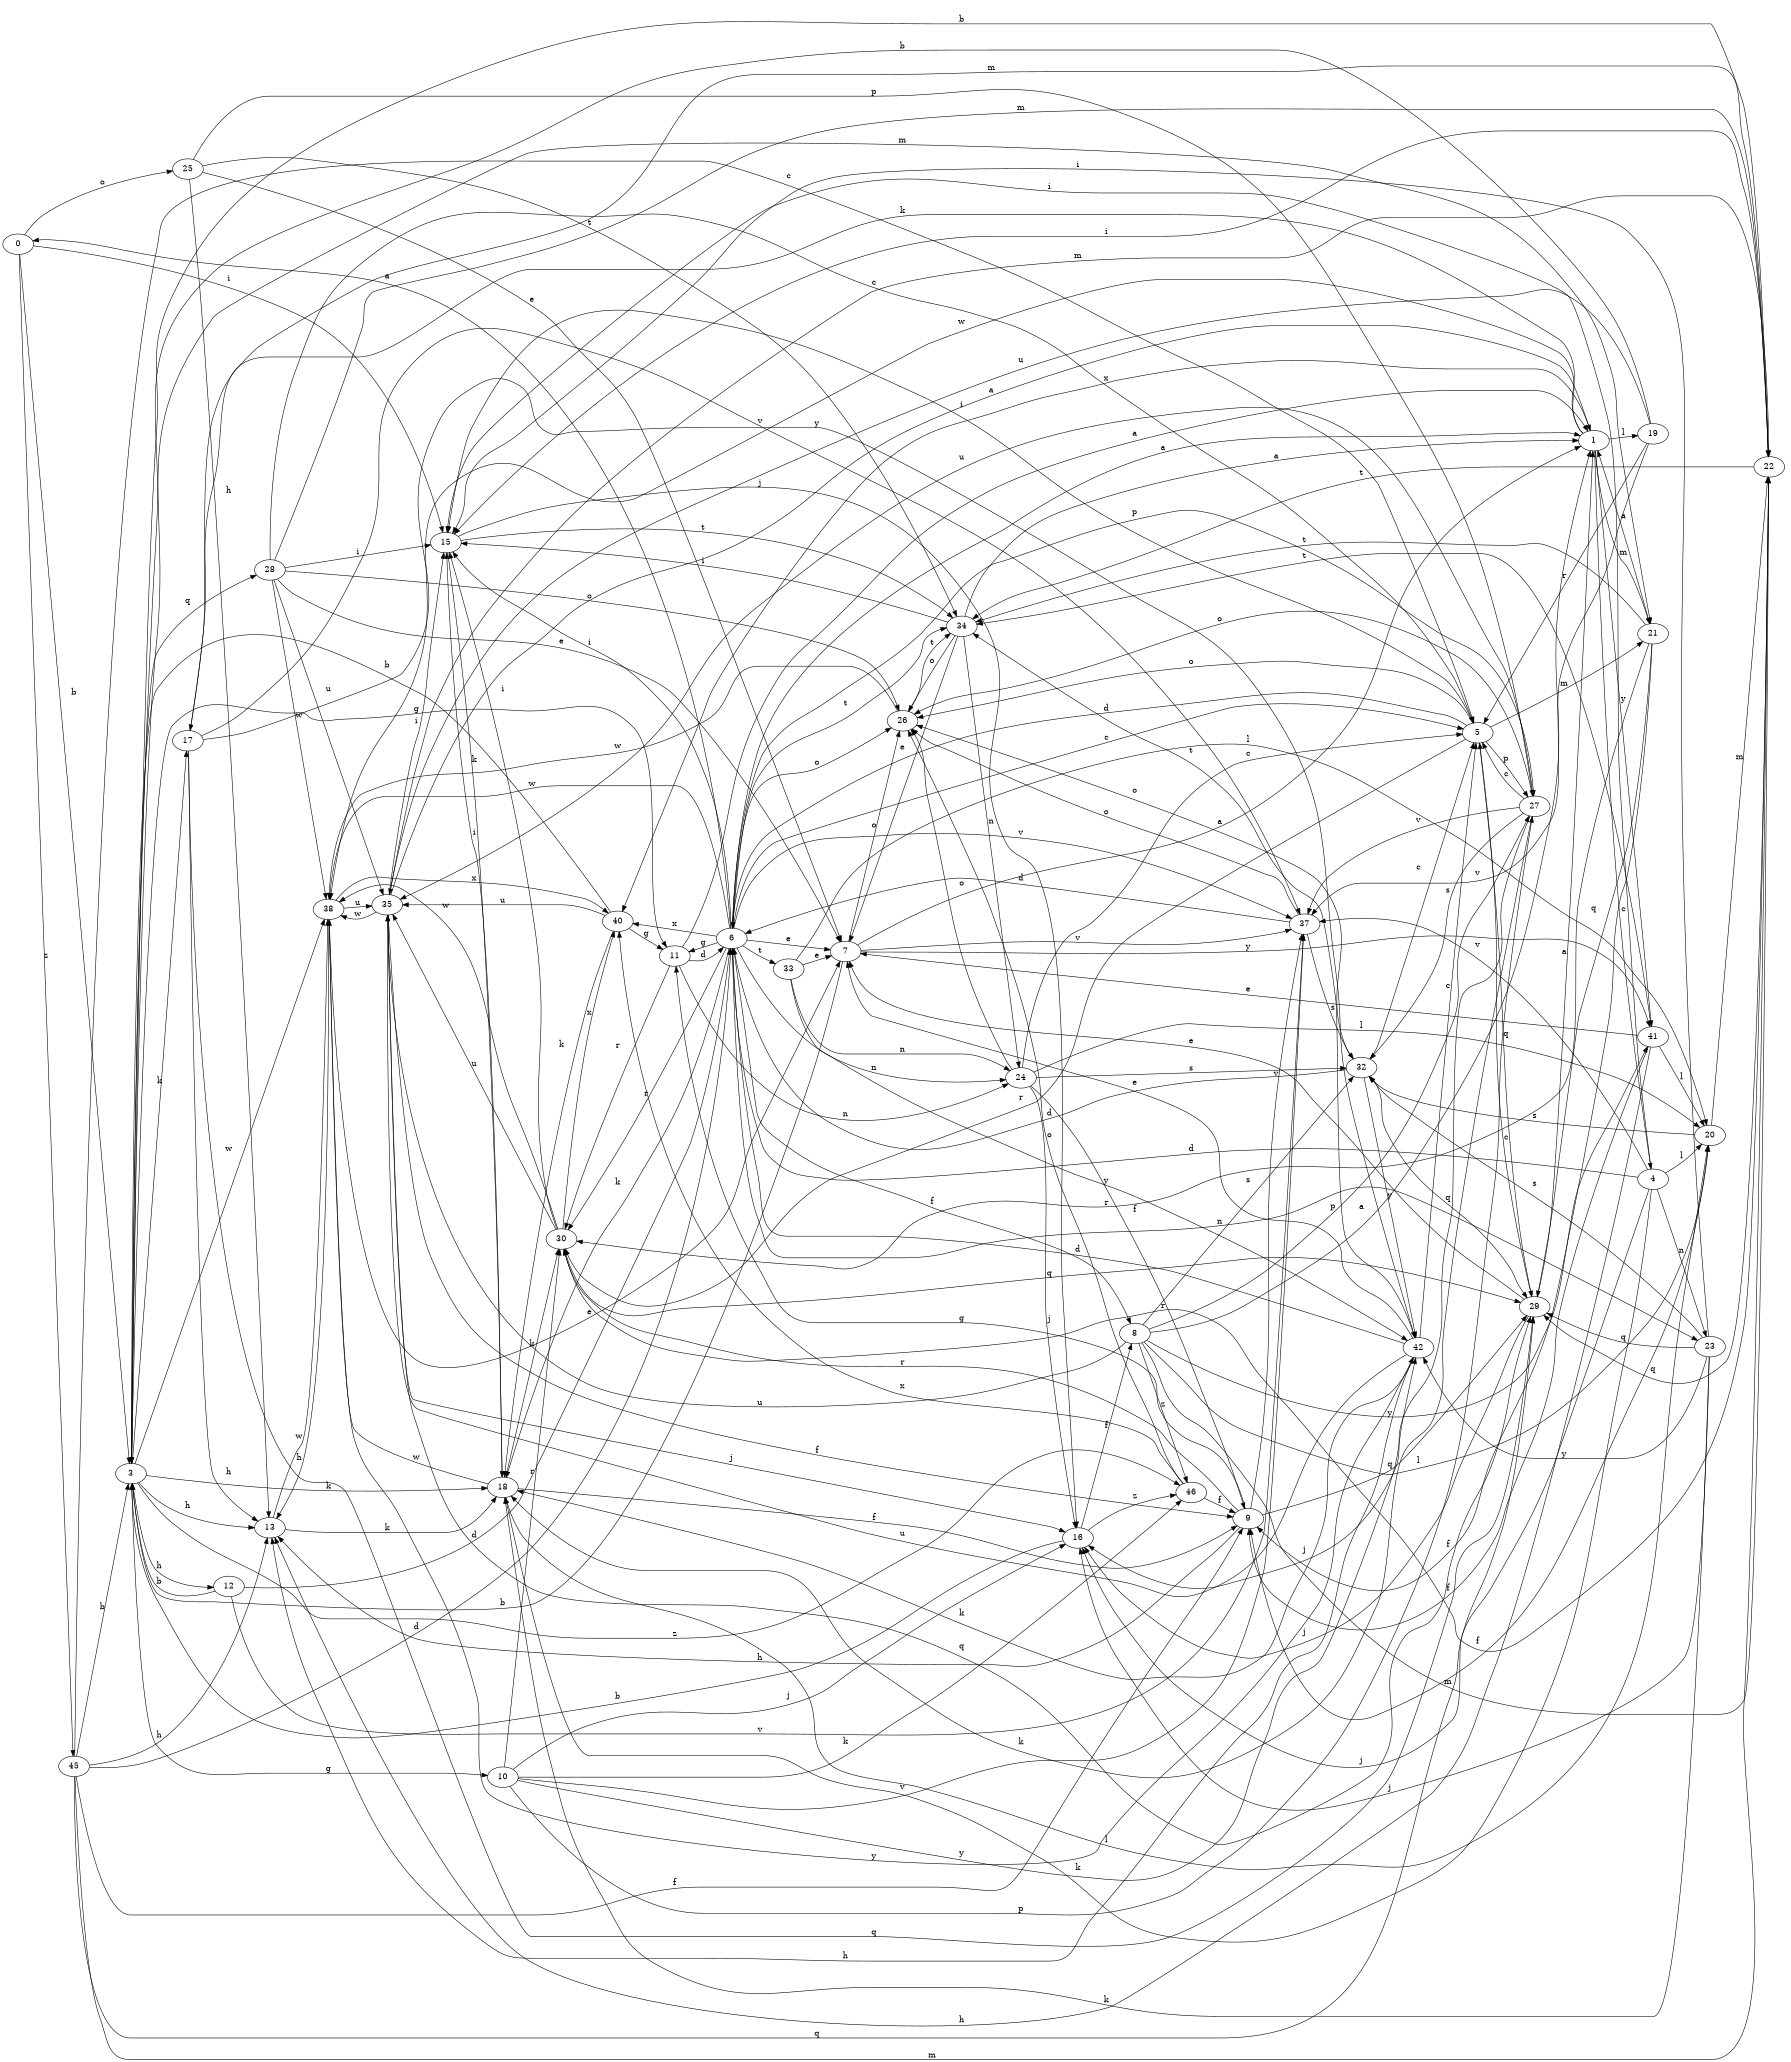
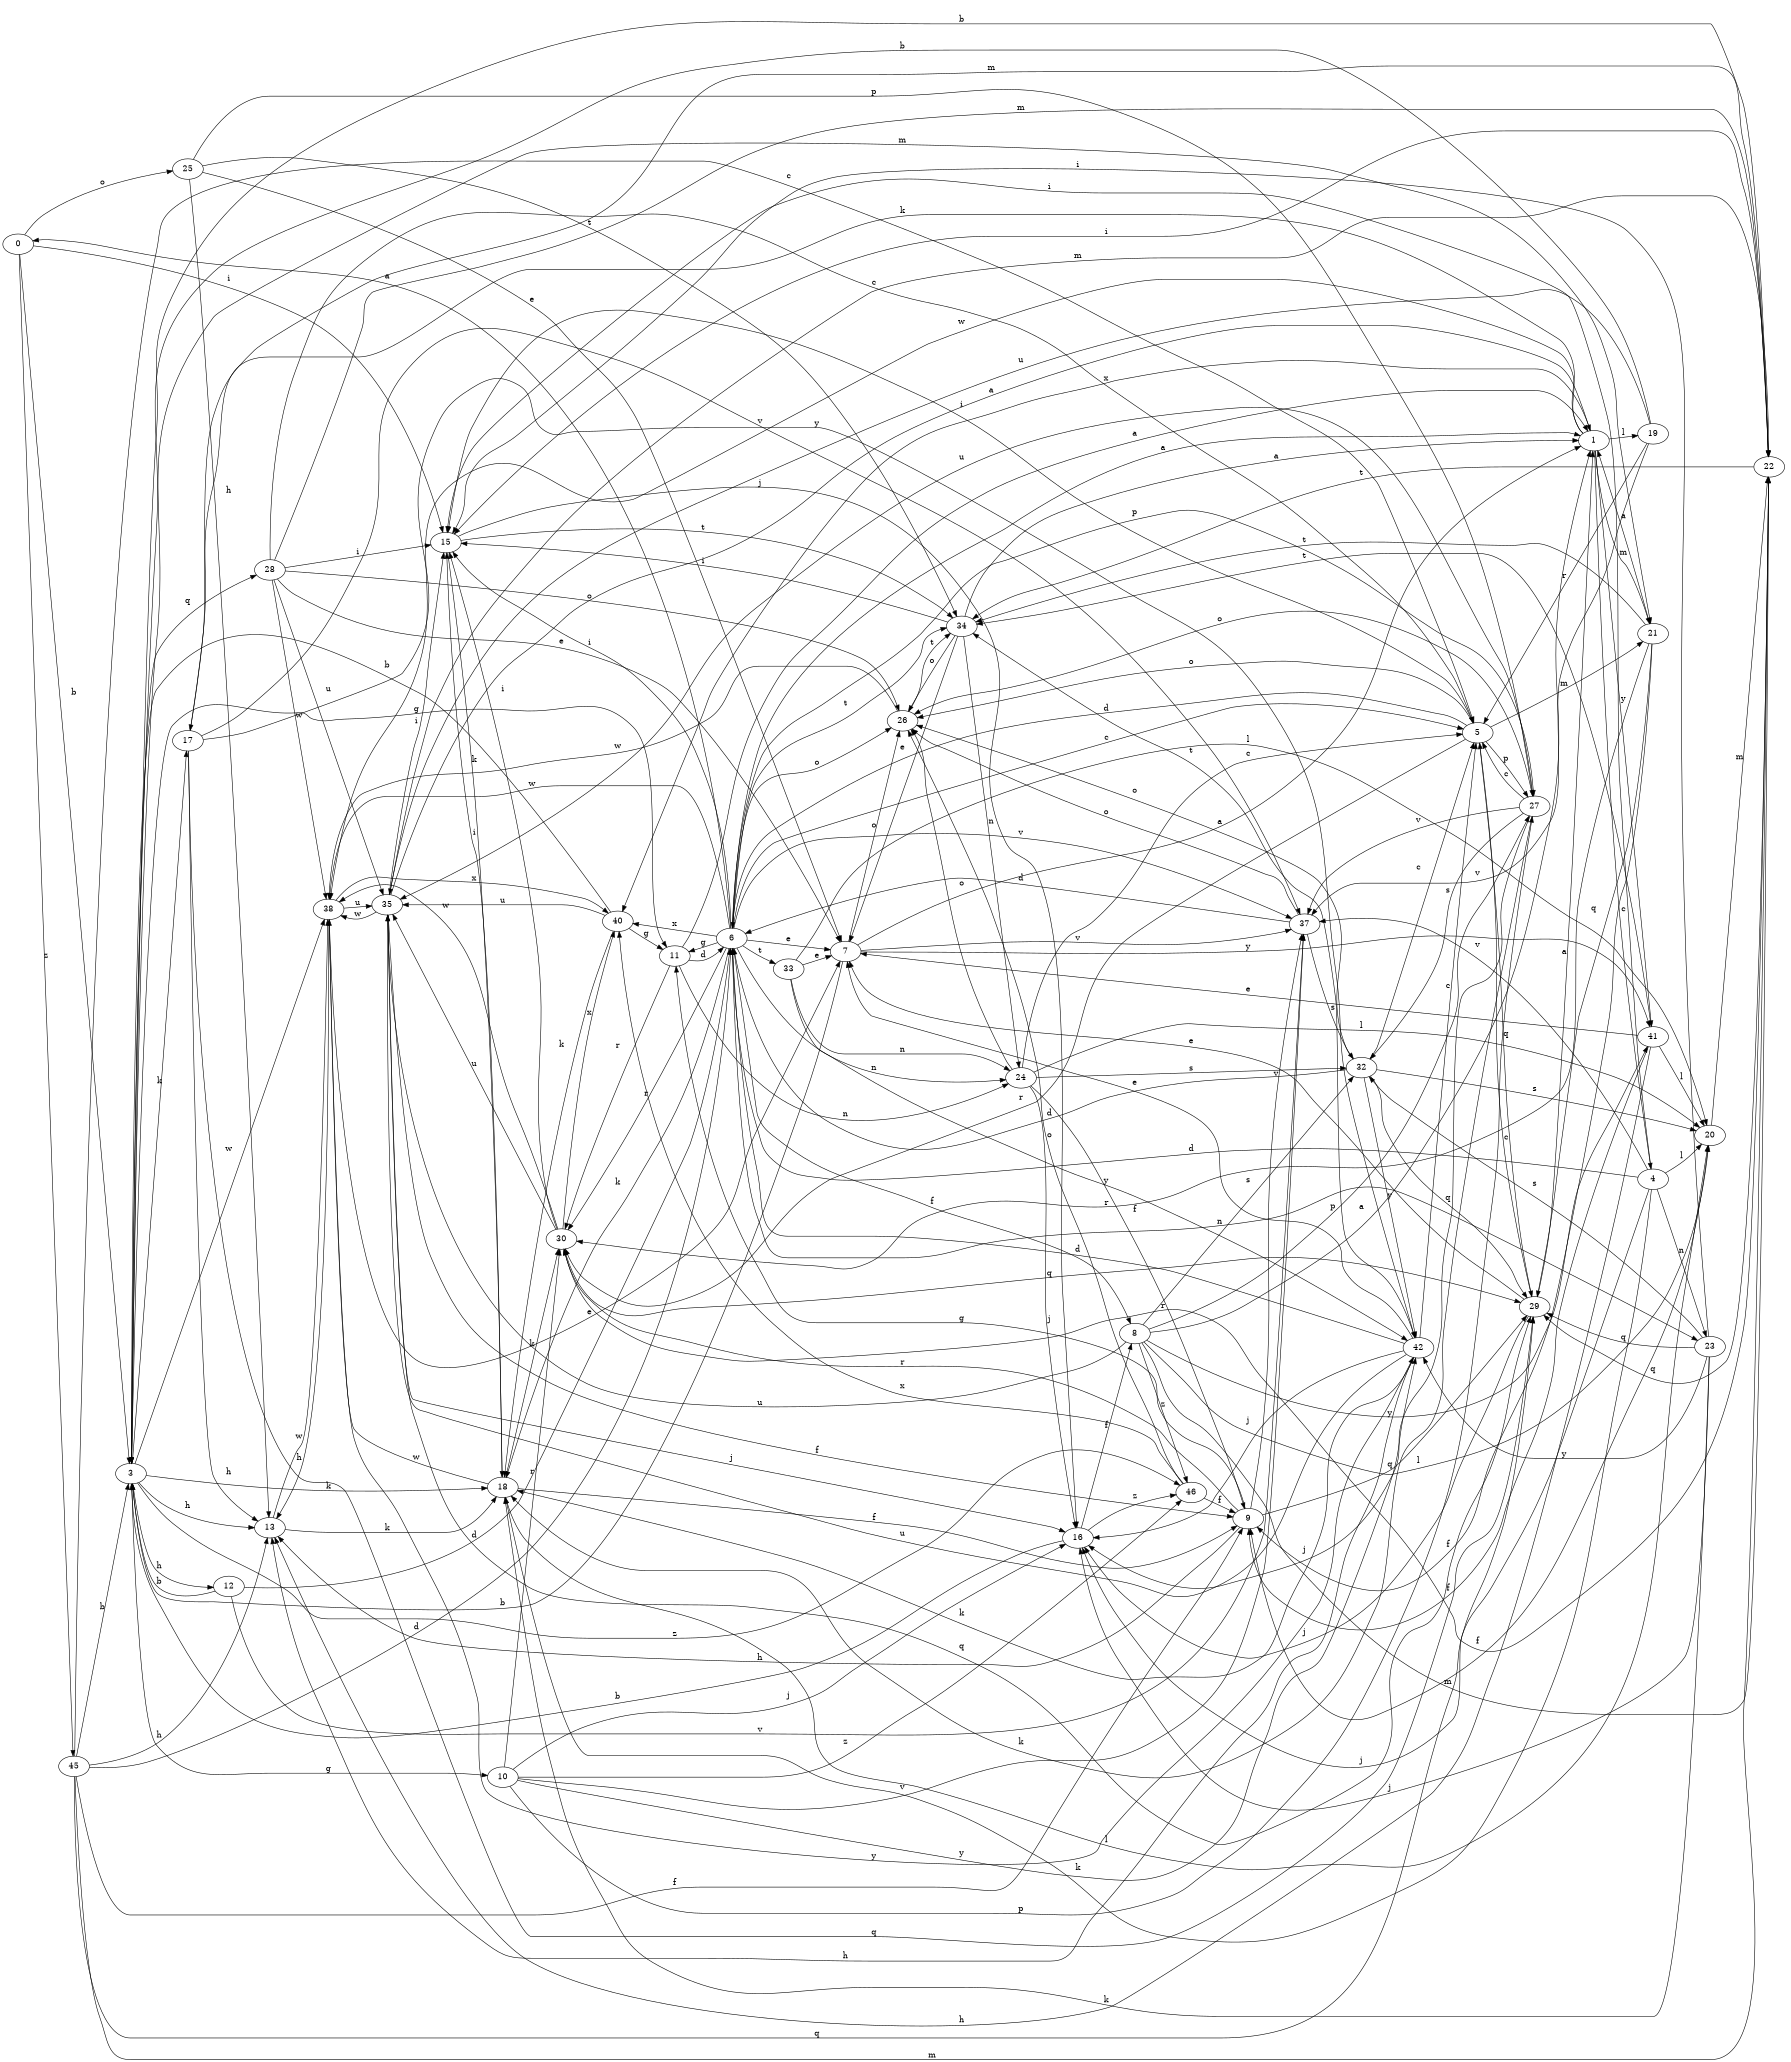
edge "20" -> "32": reversed
edge "42" -> "16": added, label "j"
edge "10" -> "46": label "k" -> "z"
